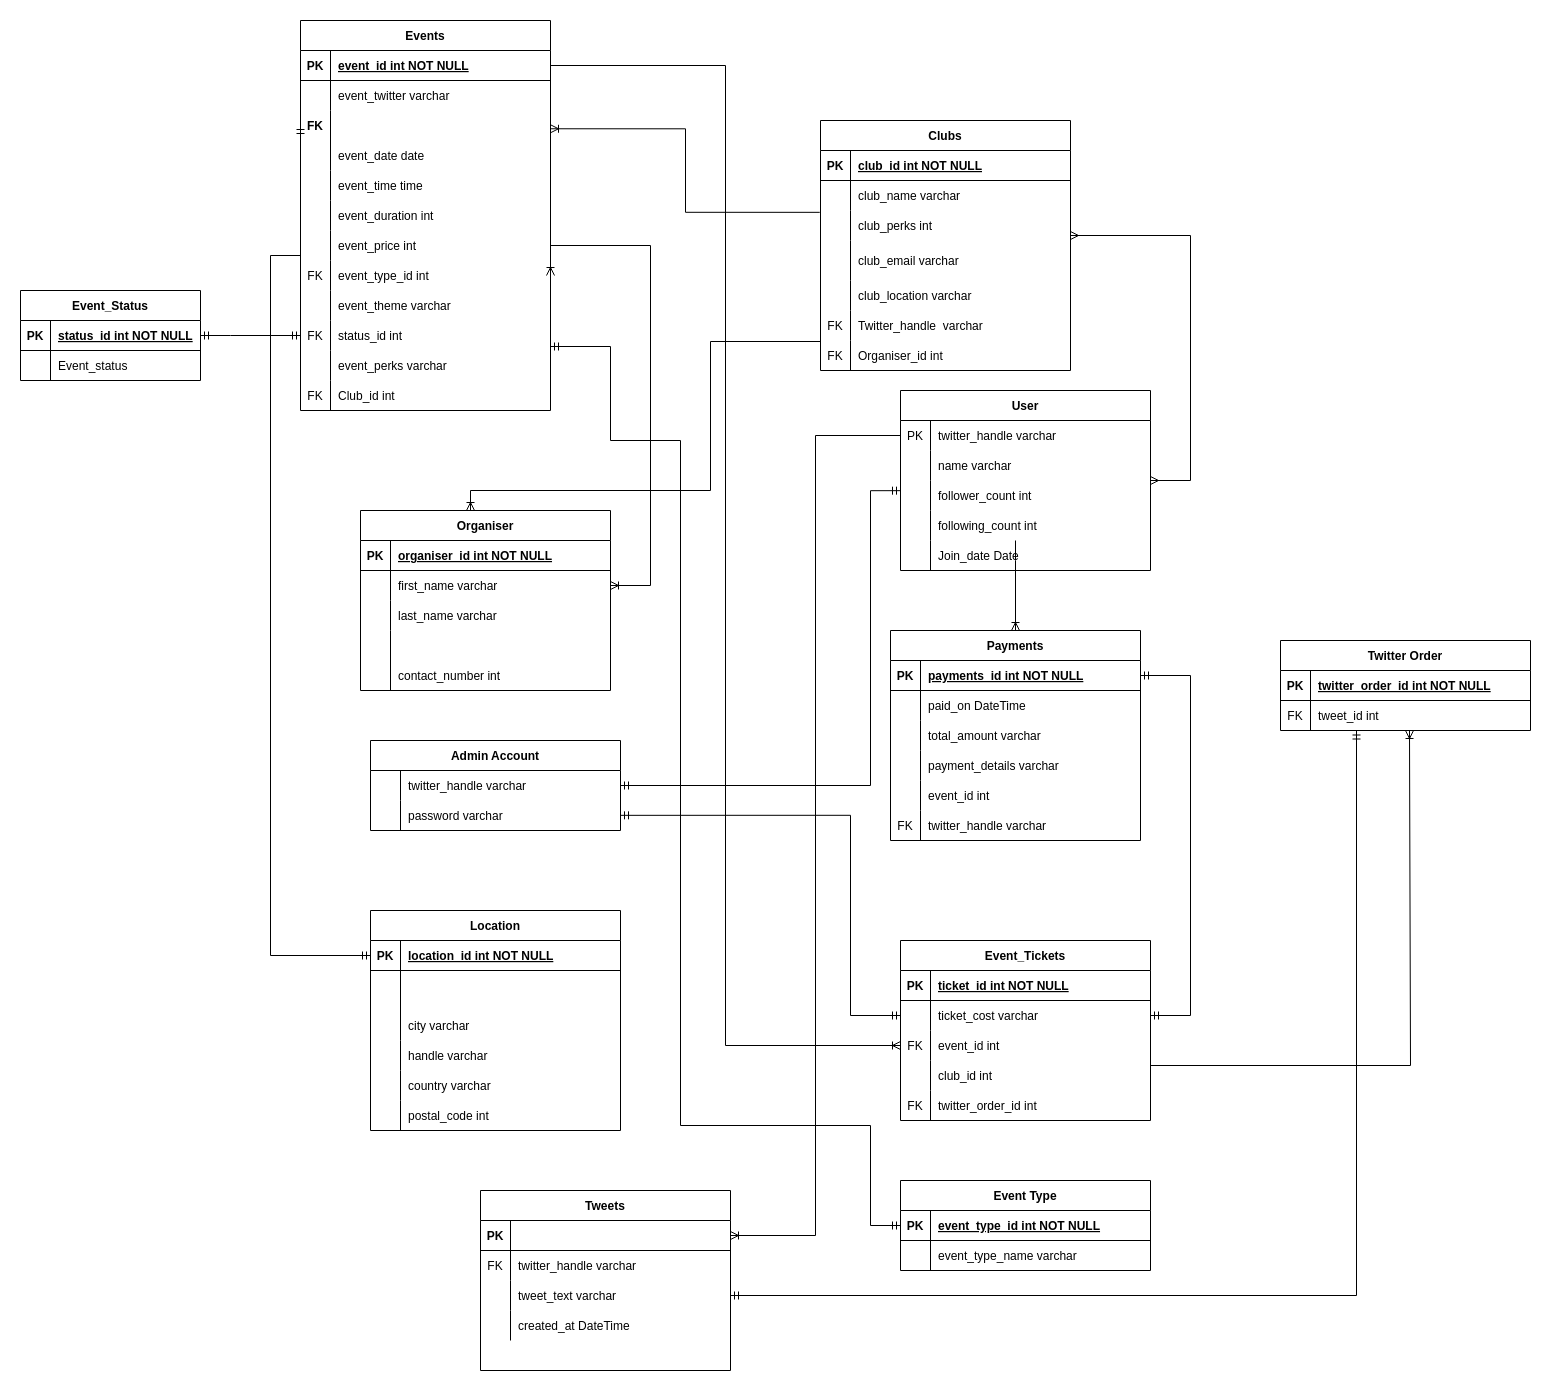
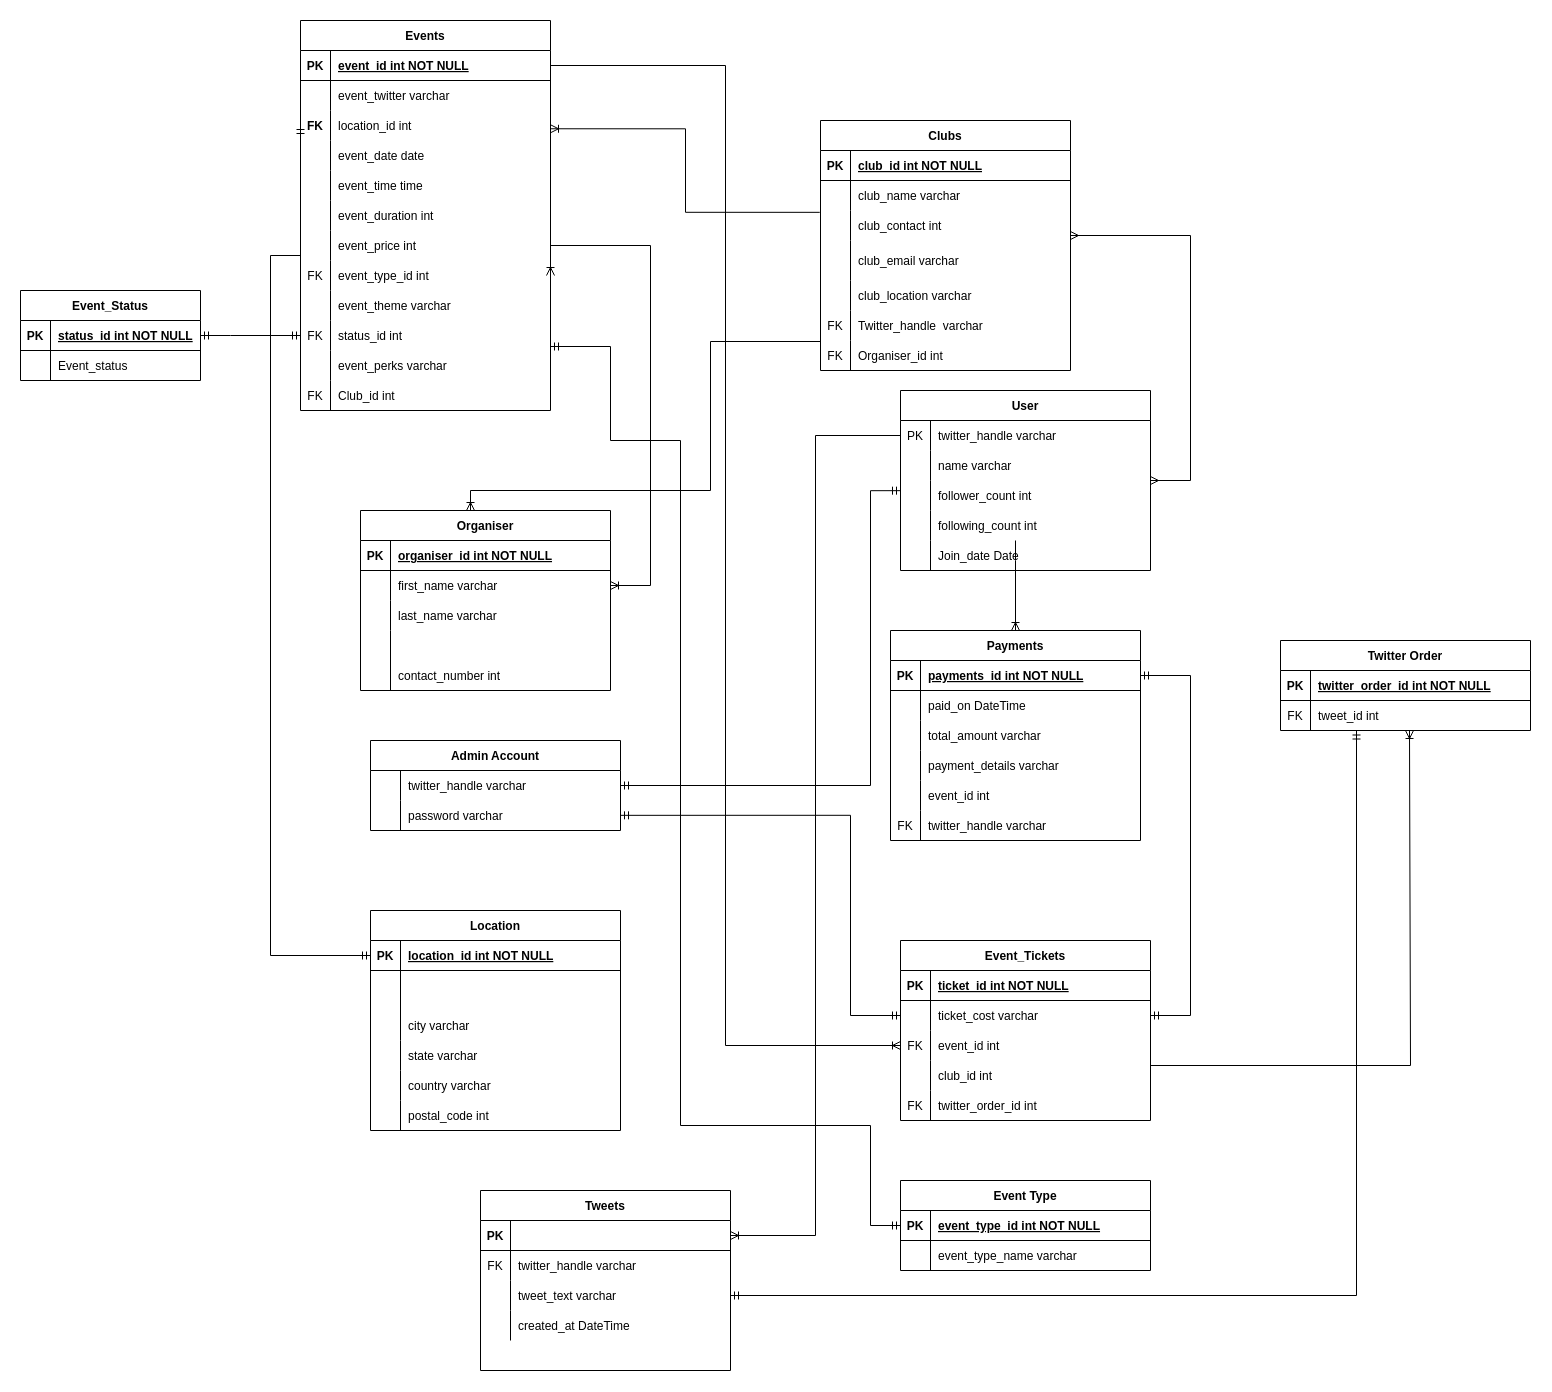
node "location_id int": added
node "club_perks int": label "club_perks int" -> "club_contact int"
node "handle varchar": label "handle varchar" -> "state varchar"
